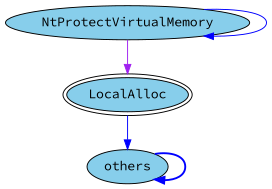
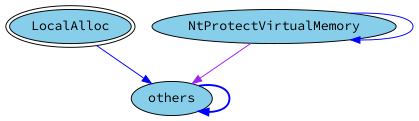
edge "NtProtectVirtualMemory" -> "LocalAlloc": now "NtProtectVirtualMemory" -> "others"
